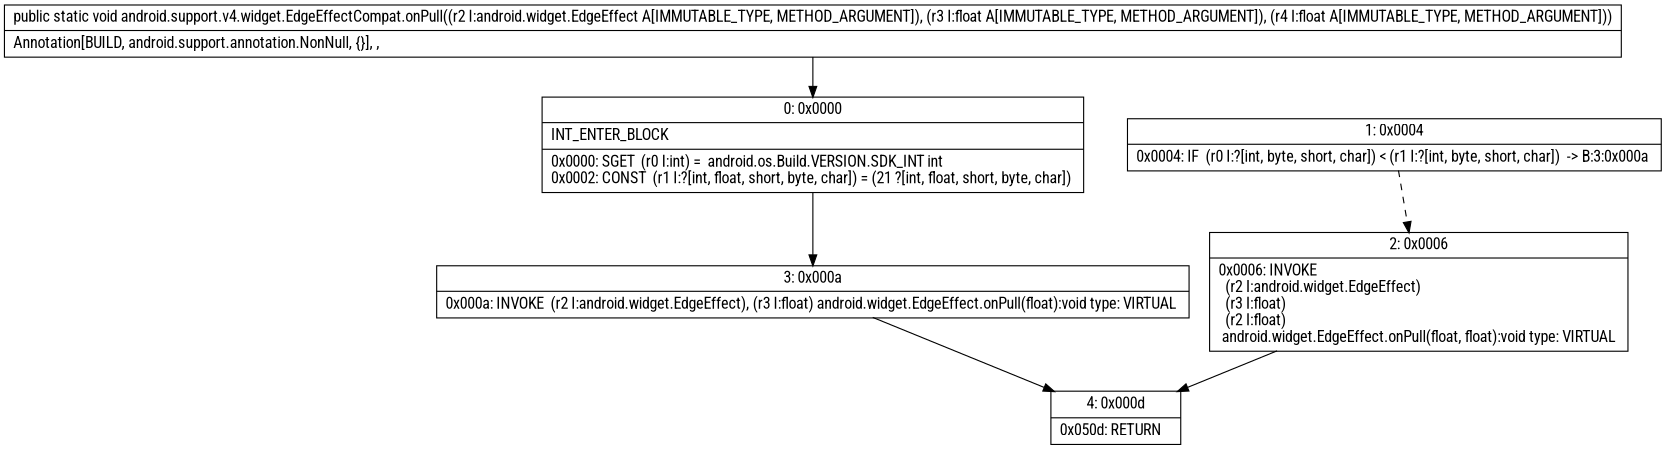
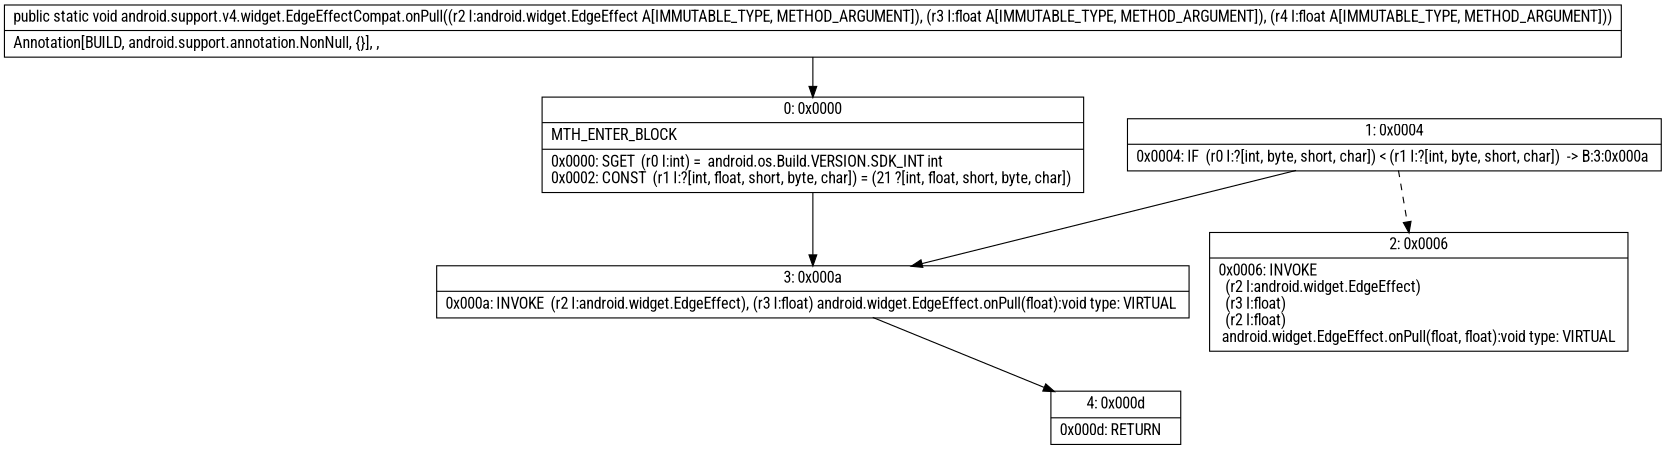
node "0: 0x0000": text "INT_ENTER_BLOCK" -> "MTH_ENTER_BLOCK"
edge "1: 0x0004" -> "3: 0x000a": added
edge "2: 0x0006" -> "4: 0x000d": removed
node "4: 0x000d": text "0x050d: RETURN" -> "0x000d: RETURN"
